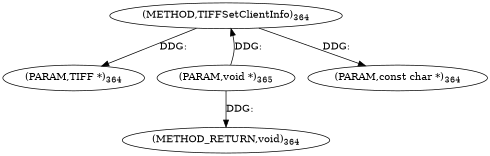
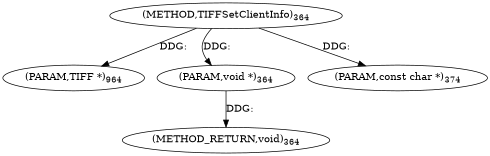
edge "(PARAM,void *)" -> "(METHOD,TIFFSetClientInfo)": reversed
node "(PARAM,TIFF *)": text "364" -> "964"
node "(PARAM,void *)": text "365" -> "364"
node "(PARAM,const char *)": text "364" -> "374"
